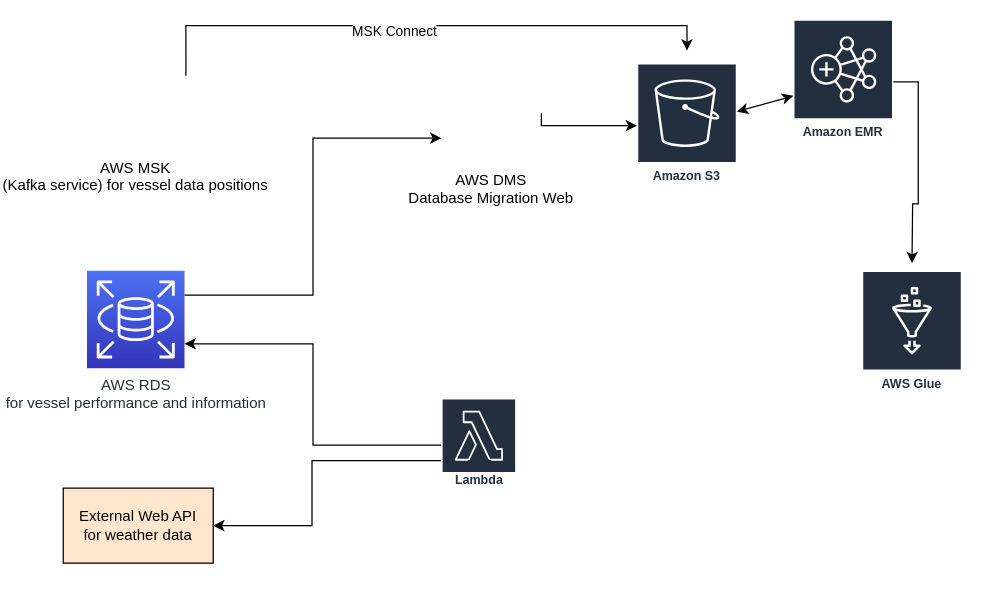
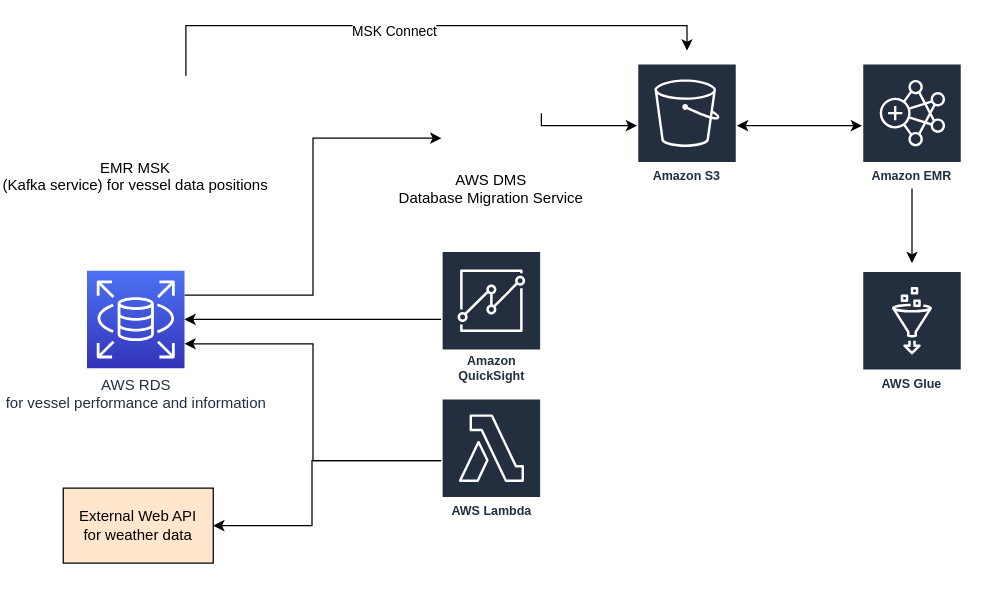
node "Amazon EMR": moved (843, 82) -> (912, 126)
node "AWS MSK (Kafka service) for vessel data positions": label "AWS MSK (Kafka service) for vessel data positions" -> "EMR MSK (Kafka service) for vessel data positions"
node "AWS DMS Database Migration Web": label "AWS DMS Database Migration Web" -> "AWS DMS Database Migration Service"
edge "Amazon QuickSight" -> "AWS RDS for vessel performance and information": added
node "Amazon QuickSight": added
node "AWS Lambda": size 75x94 -> 100x125
